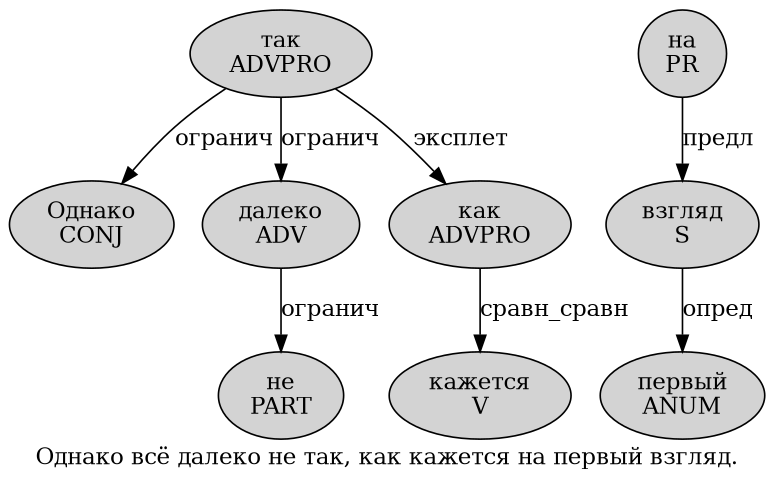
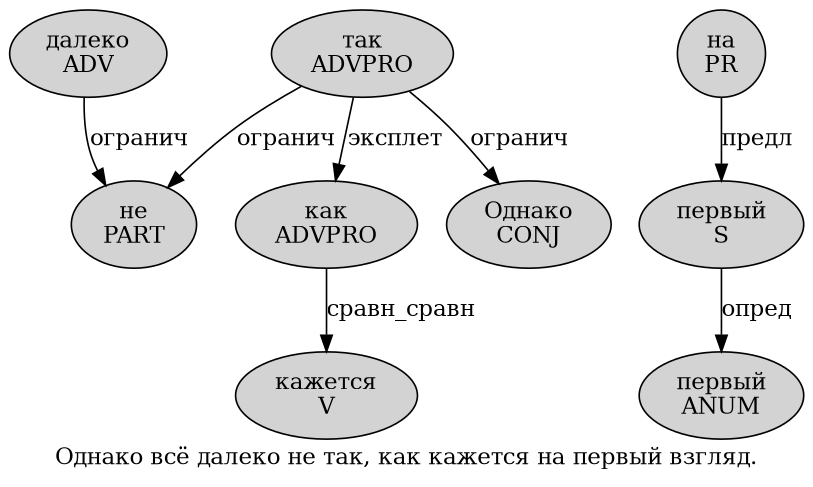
edge "так ADVPRO" -> "далеко ADV": now "так ADVPRO" -> "не PART"
node "взгляд S": label "взгляд S" -> "первый S"
